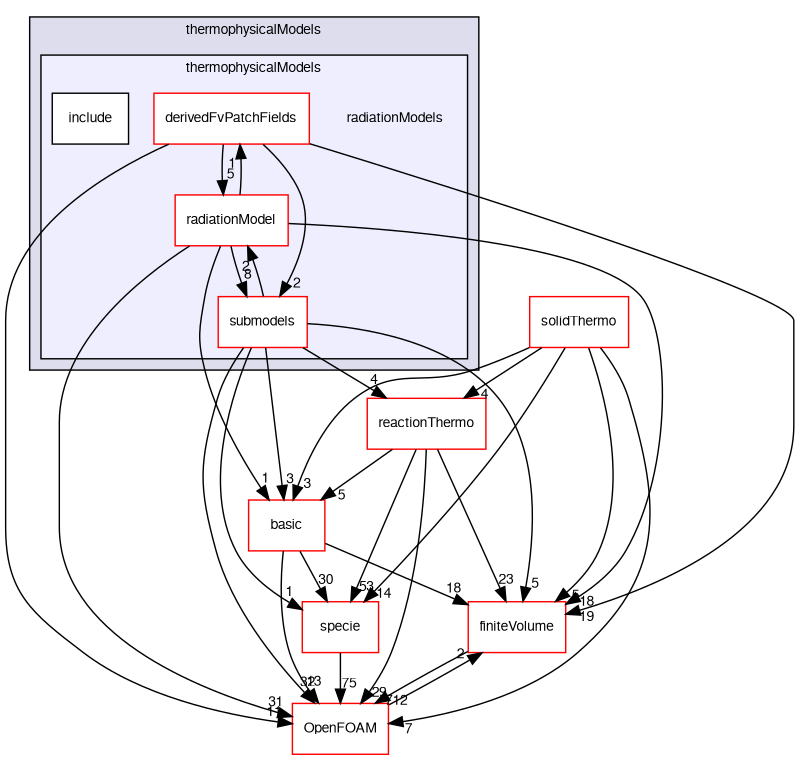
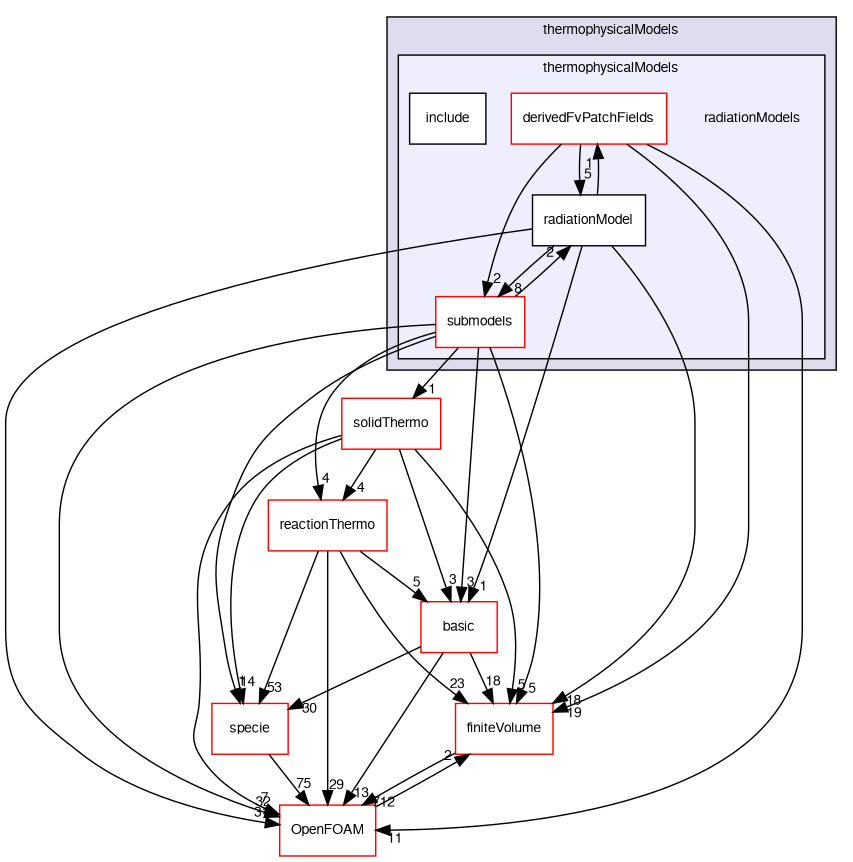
node "radiationModel": color red -> black
edge "submodels" -> "solidThermo": added
